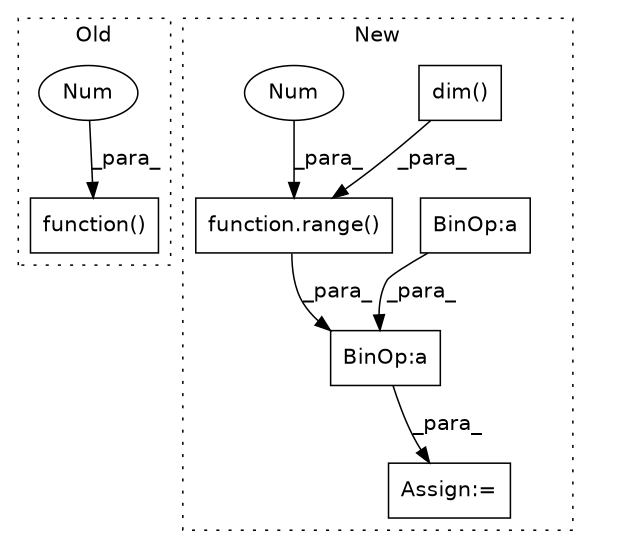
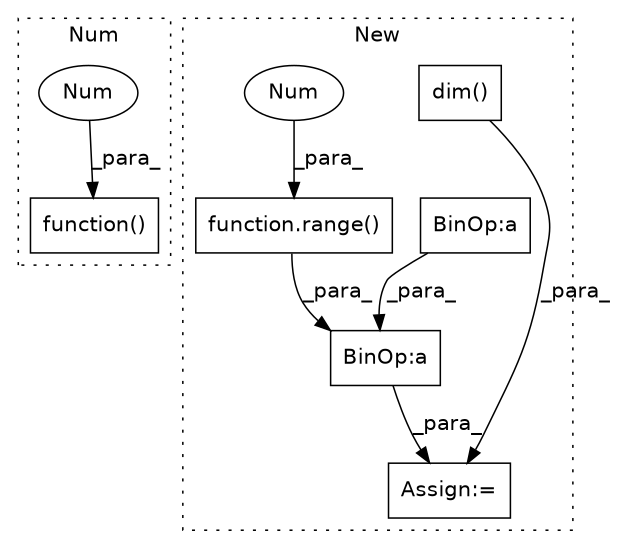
cluster "Old": label "Old" -> "Num"
edge "dim()" -> "function.range()": now "dim()" -> "Assign:="
